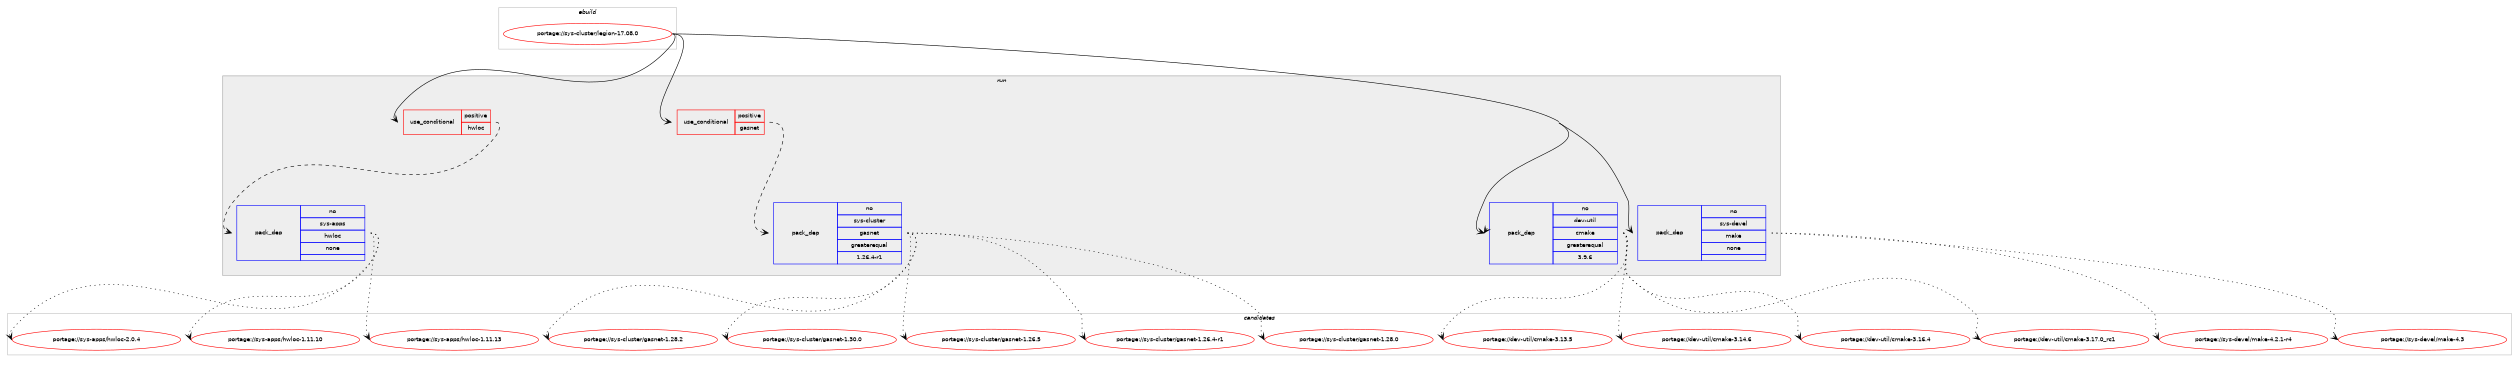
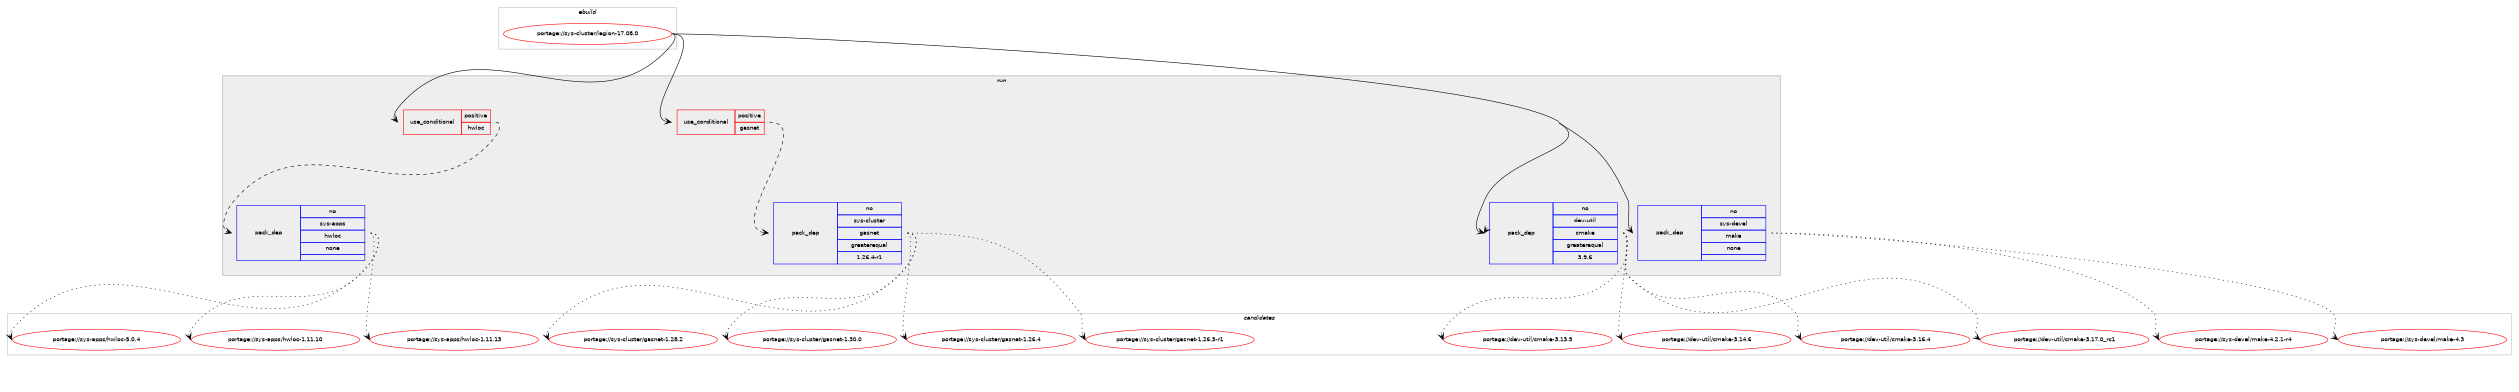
node "portage://sys-apps/hwloc-2.0.4": label "portage://sys-apps/hwloc-2.0.4" -> "portage://sys-apps/hwloc-5.0.4"
node "portage://sys-cluster/gasnet-1.26.5": label "portage://sys-cluster/gasnet-1.26.5" -> "portage://sys-cluster/gasnet-1.26.4"
node "portage://sys-cluster/gasnet-1.26.4-r1": label "portage://sys-cluster/gasnet-1.26.4-r1" -> "portage://sys-cluster/gasnet-1.26.3-r1"
node "portage://sys-cluster/gasnet-1.28.0": removed
